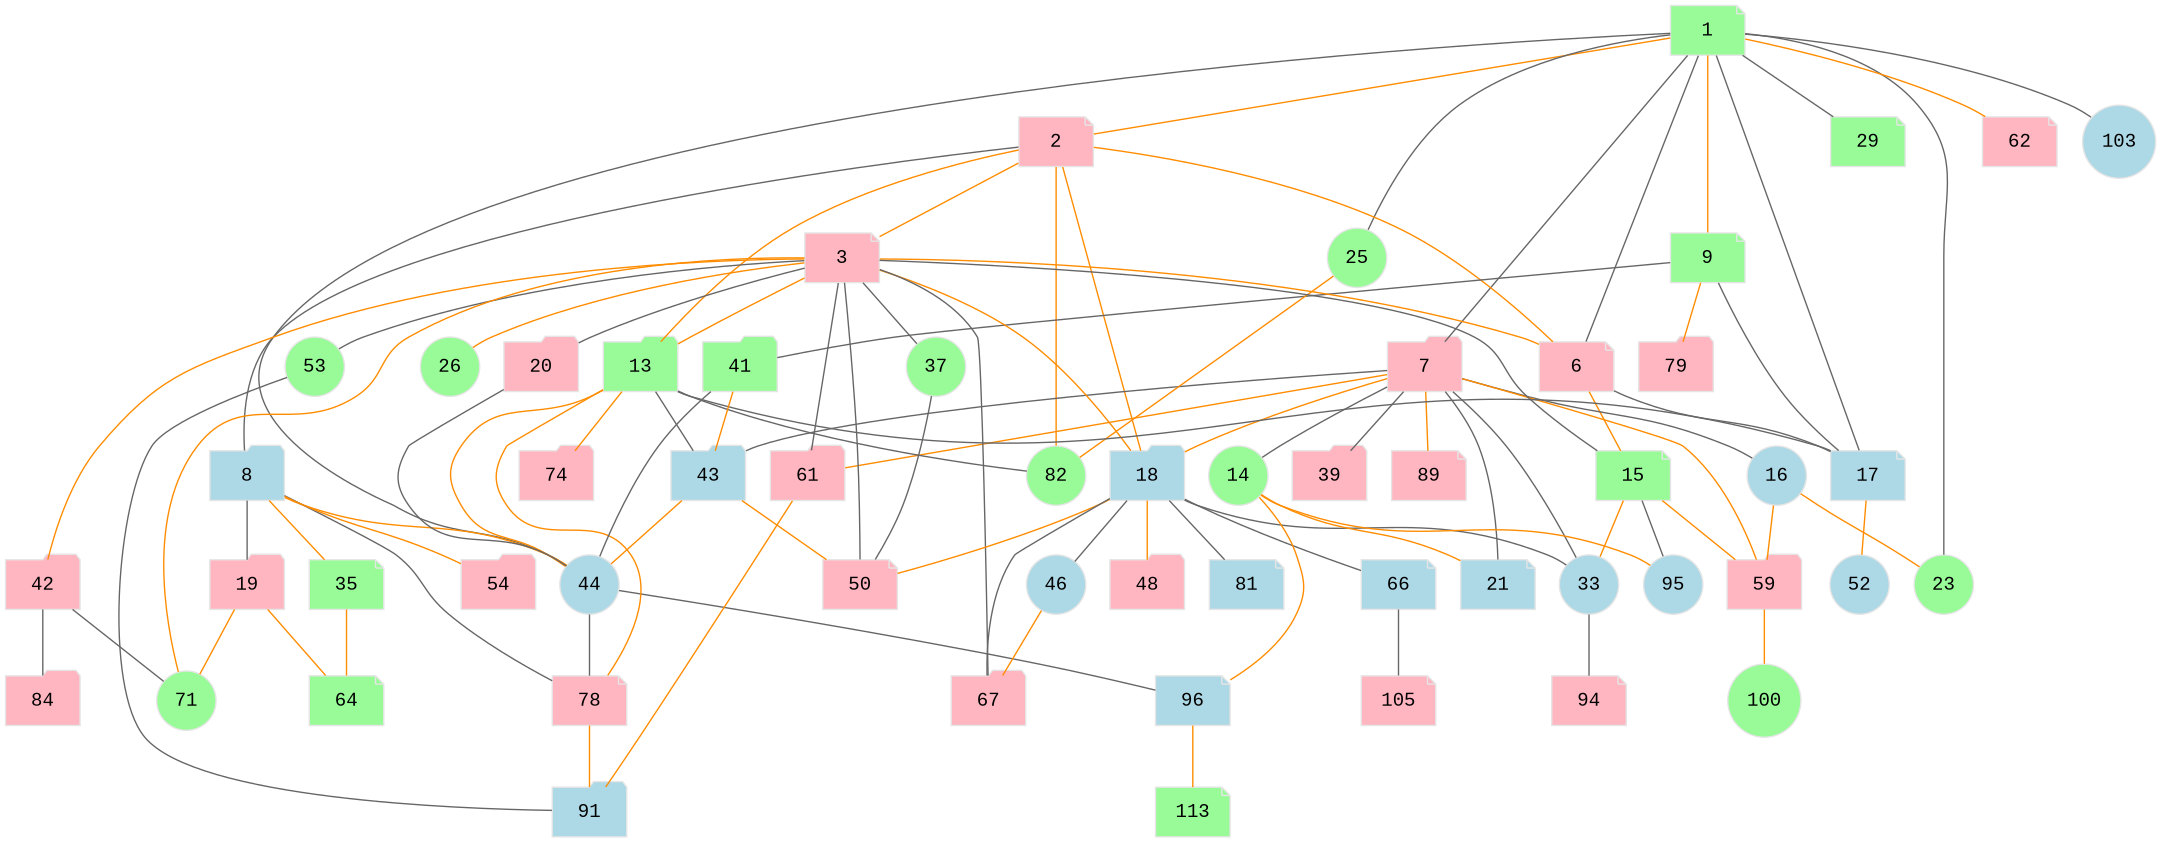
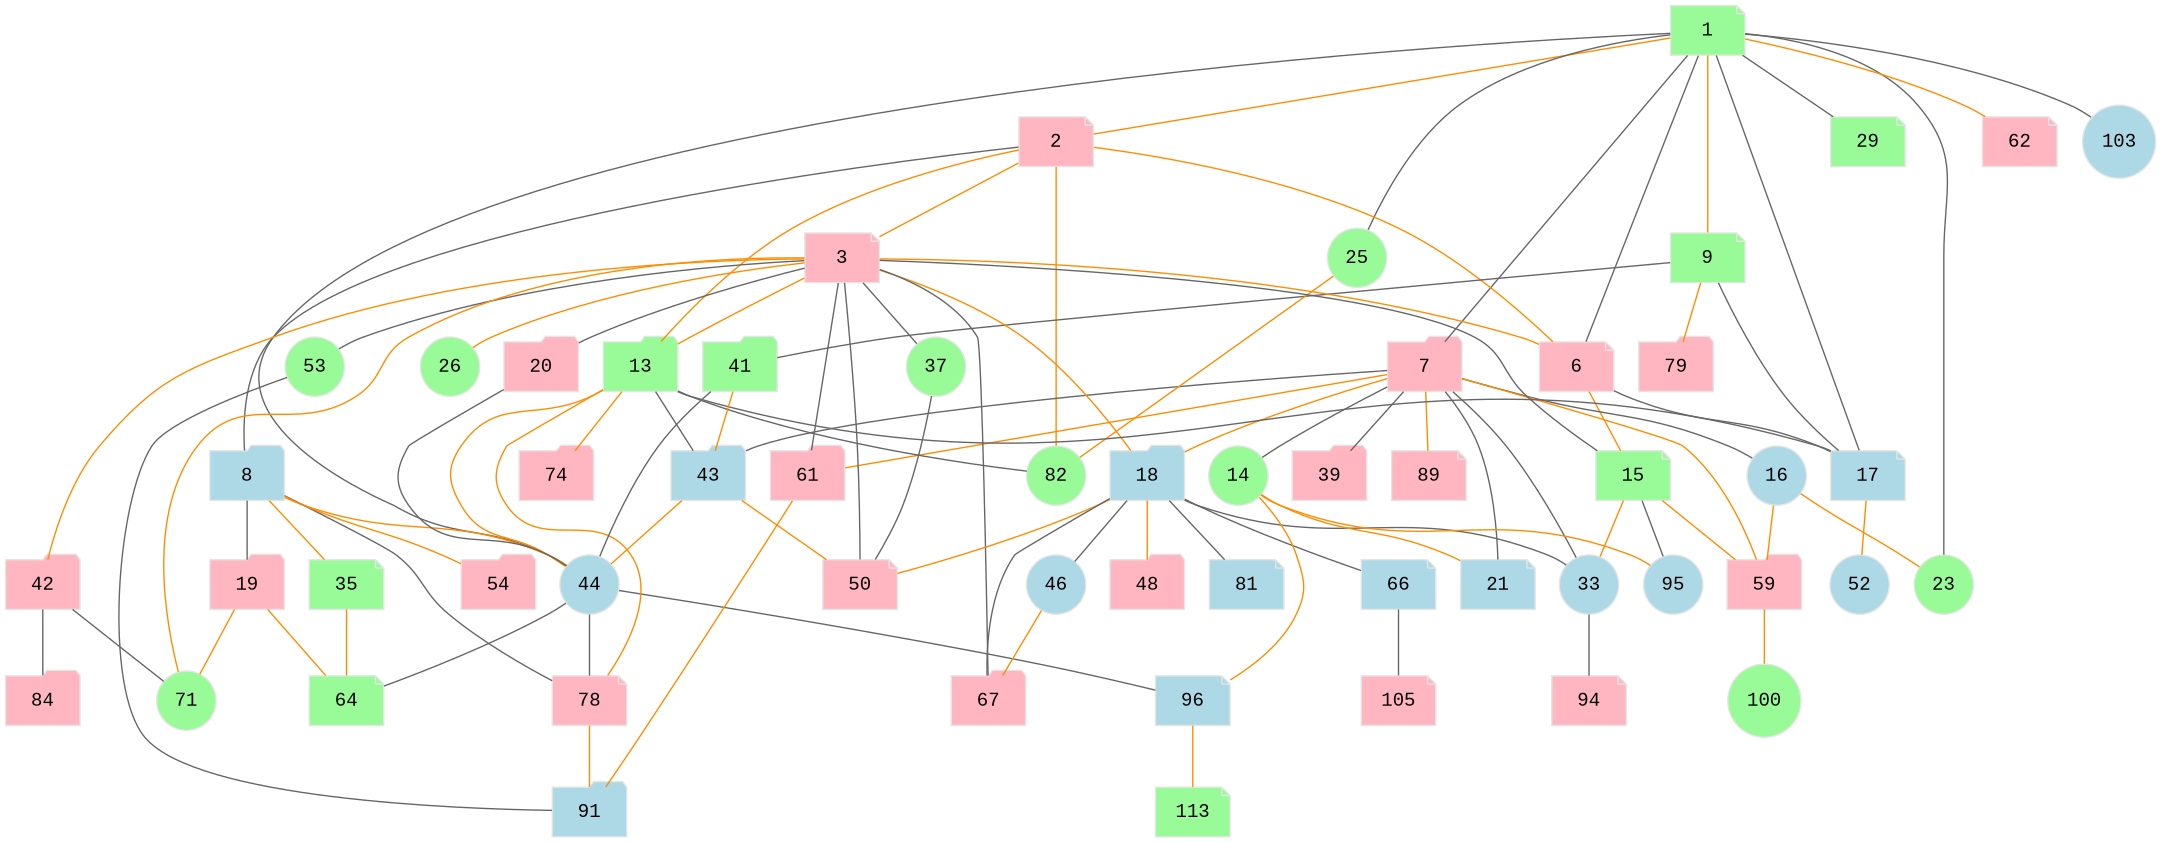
edge "2" -- "18": removed
edge "44" -- "64": added
